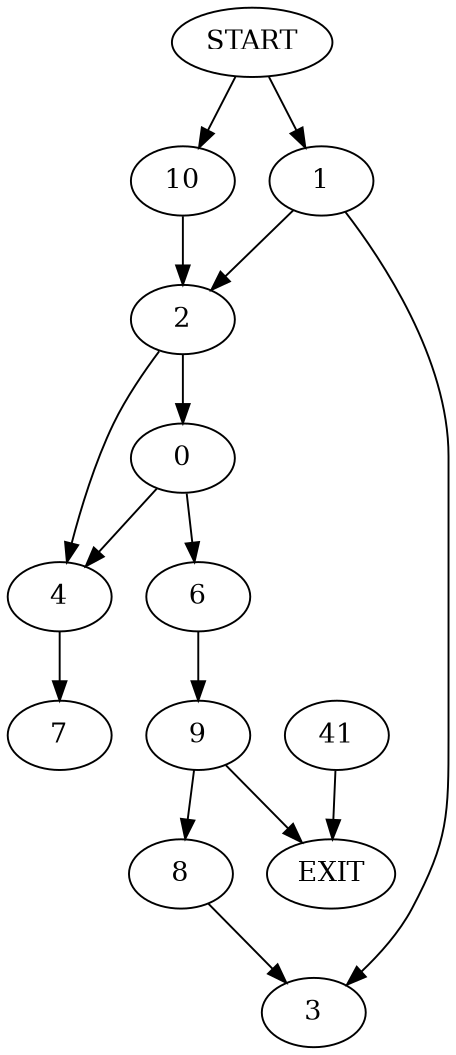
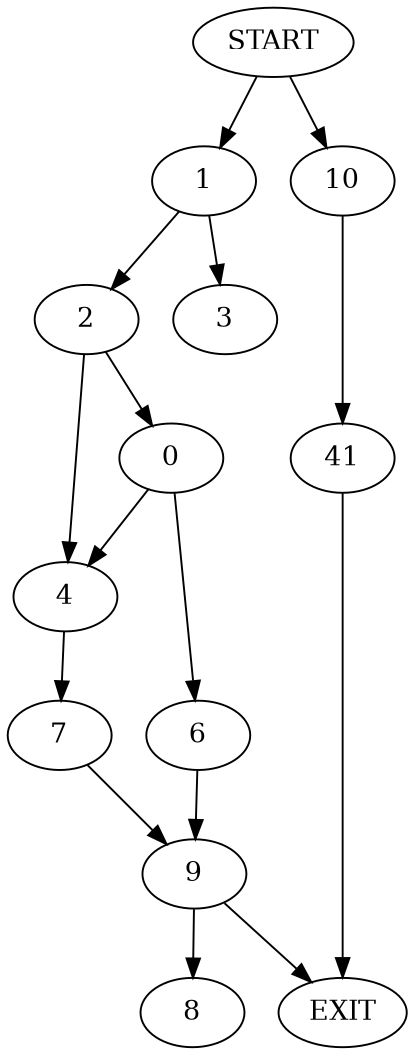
edge "10" -> "2": now "10" -> "41"
edge "7" -> "9": added
edge "8" -> "3": removed
